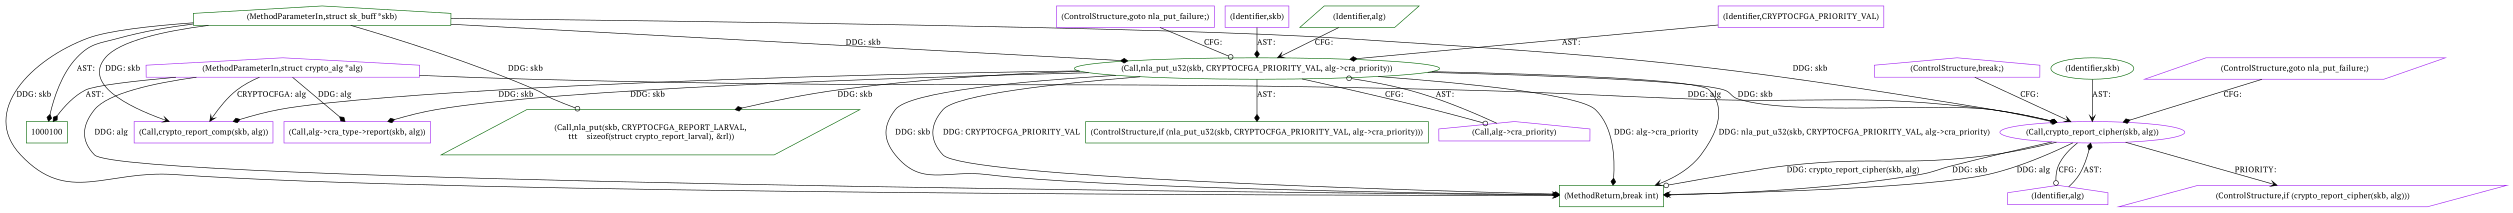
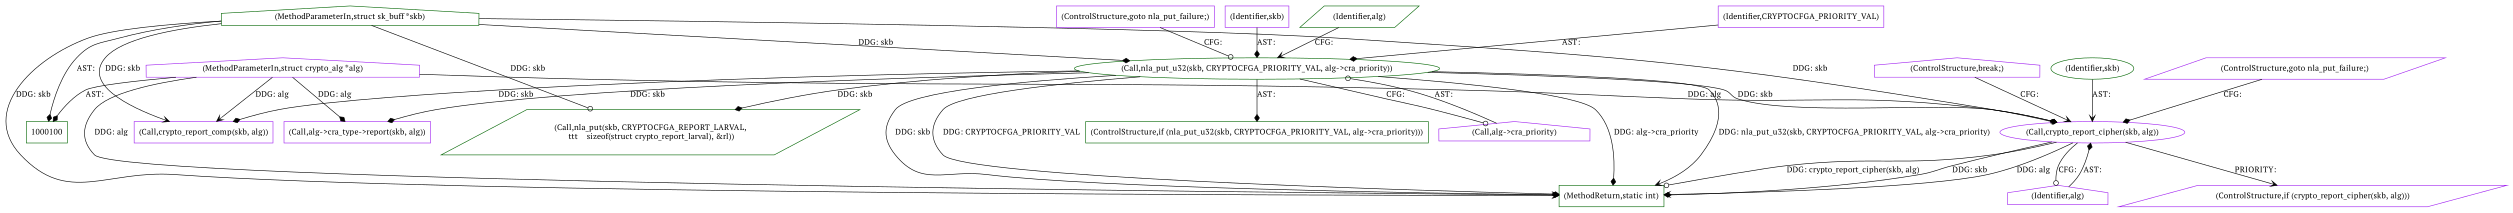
edge "(MethodParameterIn,struct crypto_alg *alg)" -> "(Call,crypto_report_comp(skb, alg))": label "CRYPTOCFGA: alg" -> "DDG: alg"
node "(MethodReturn,break int)": label "(MethodReturn,break int)" -> "(MethodReturn,static int)"
